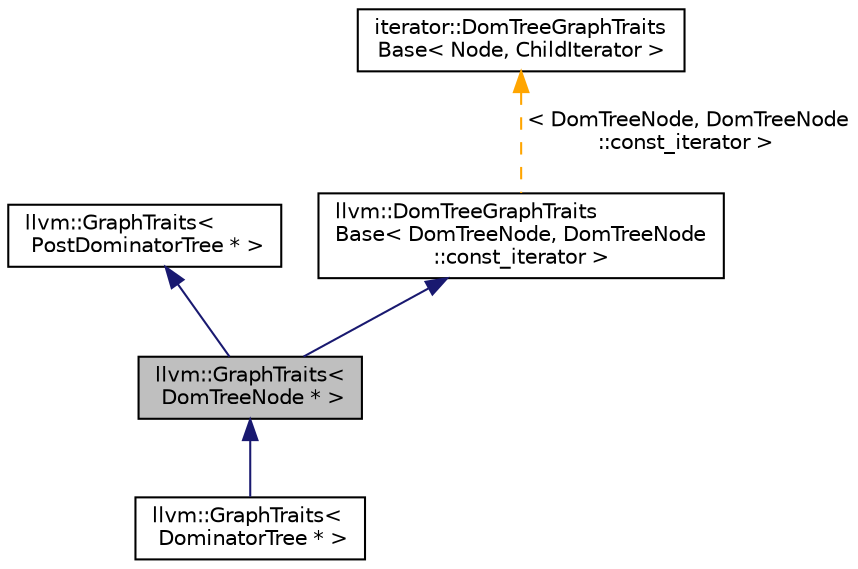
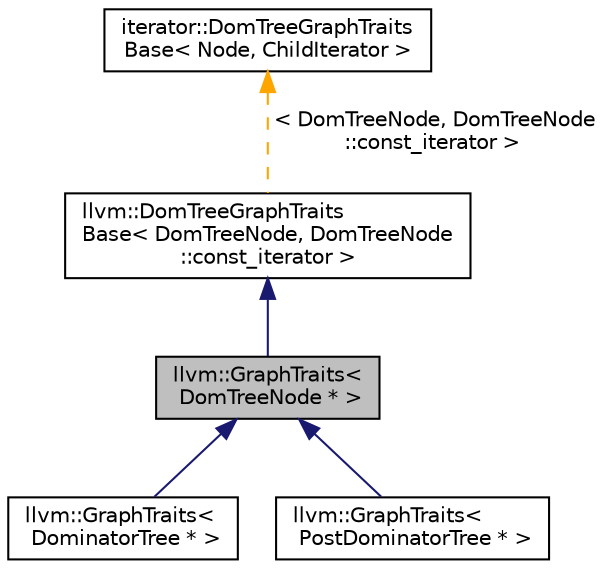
edge "llvm::GraphTraits< DomTreeNode * >" -> "llvm::GraphTraits< PostDominatorTree * >": reversed
